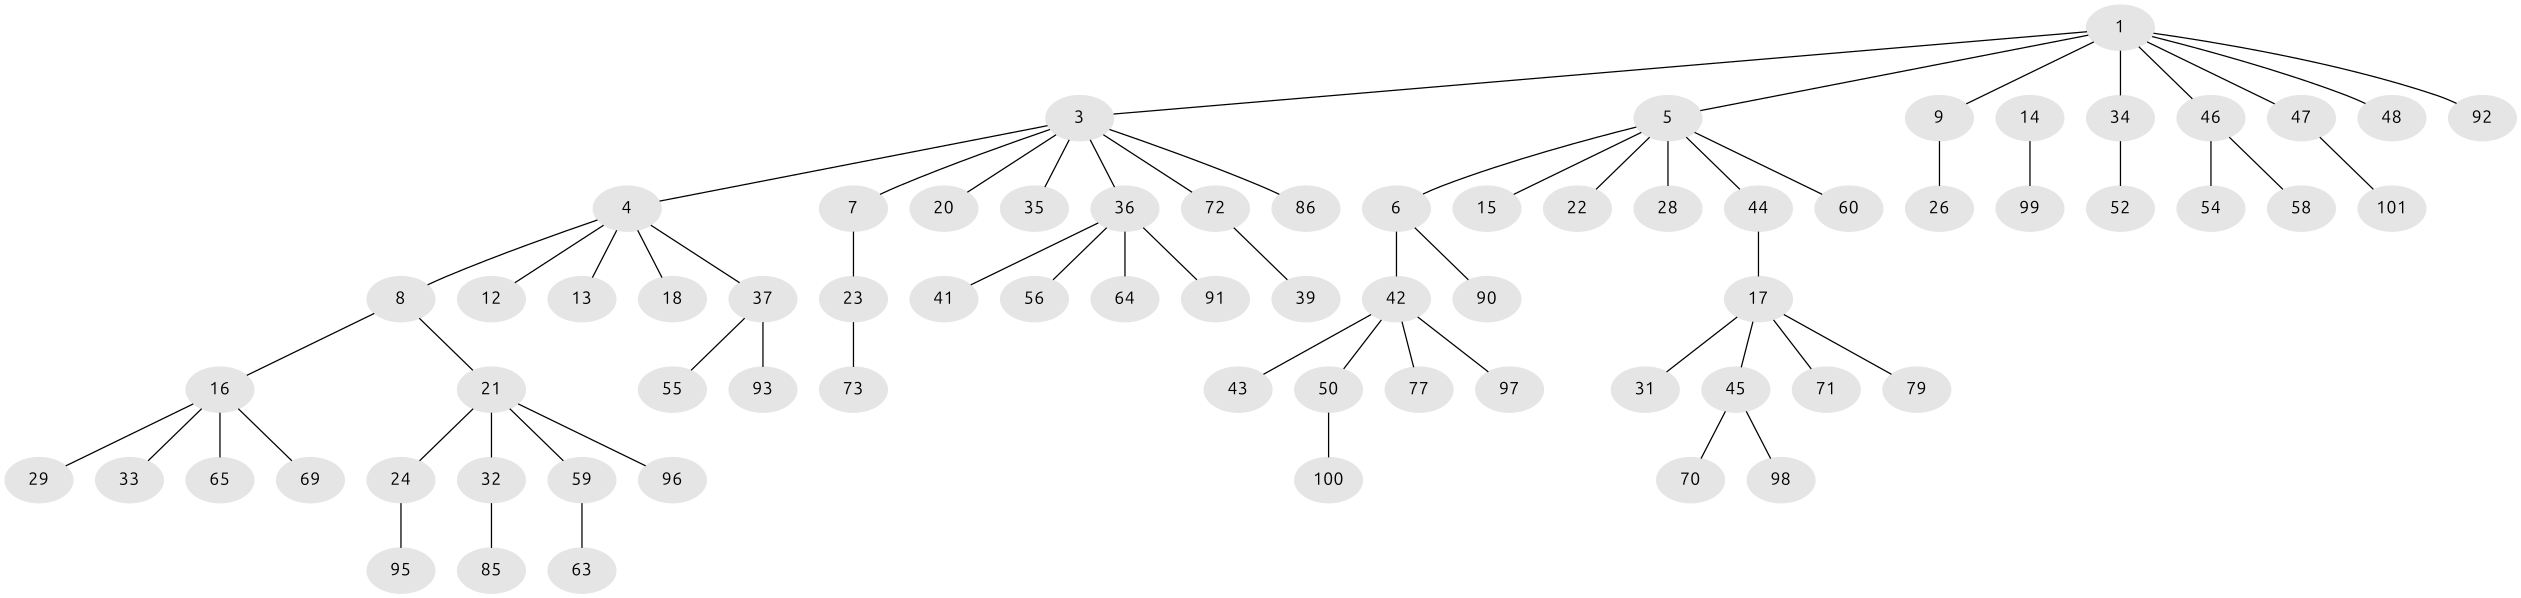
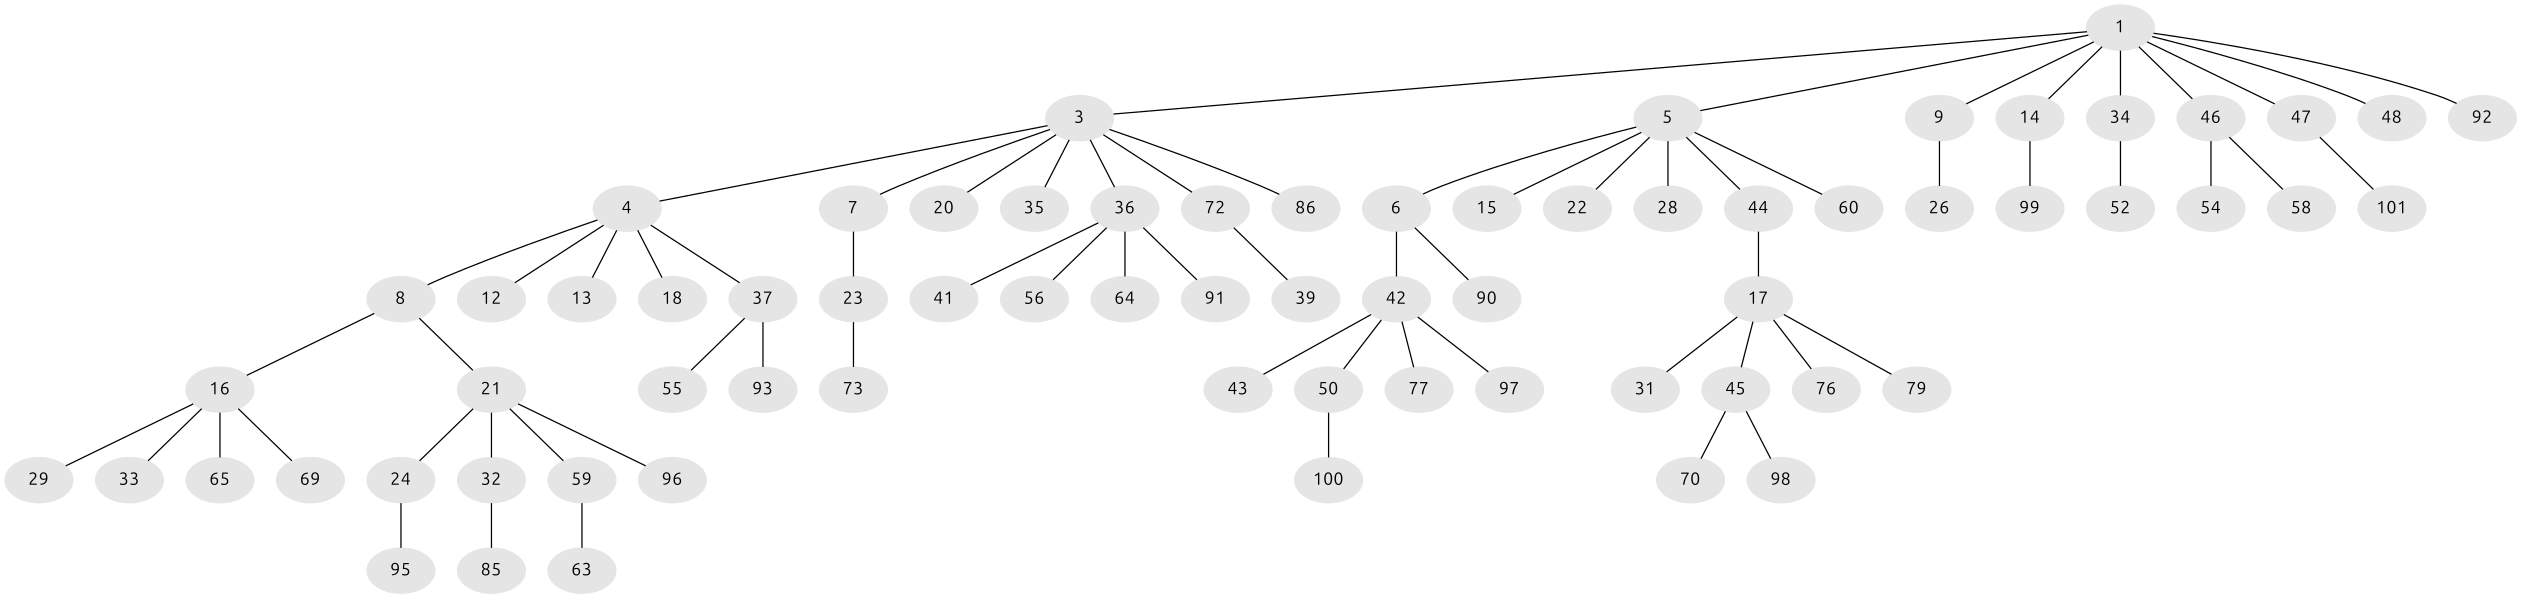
edge "1" -- "14": added
node "71": label "71" -> "76"
